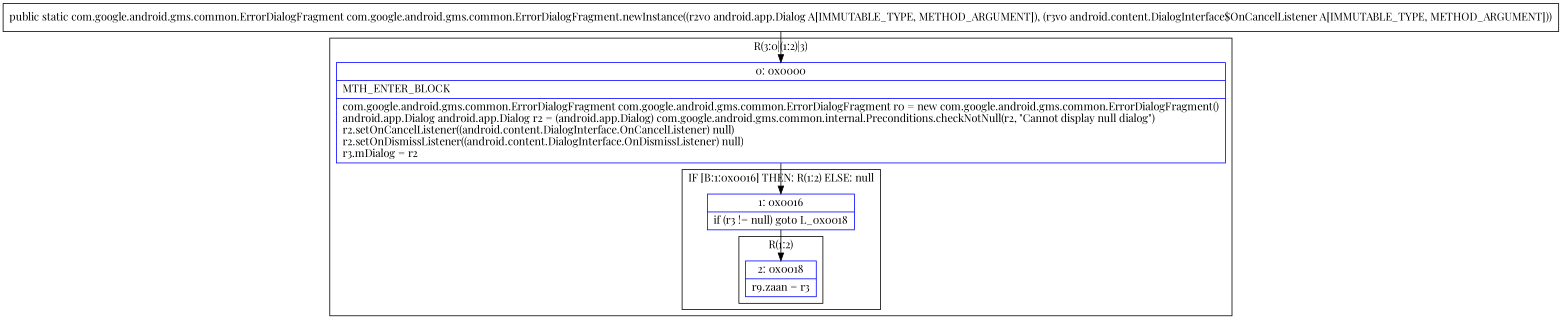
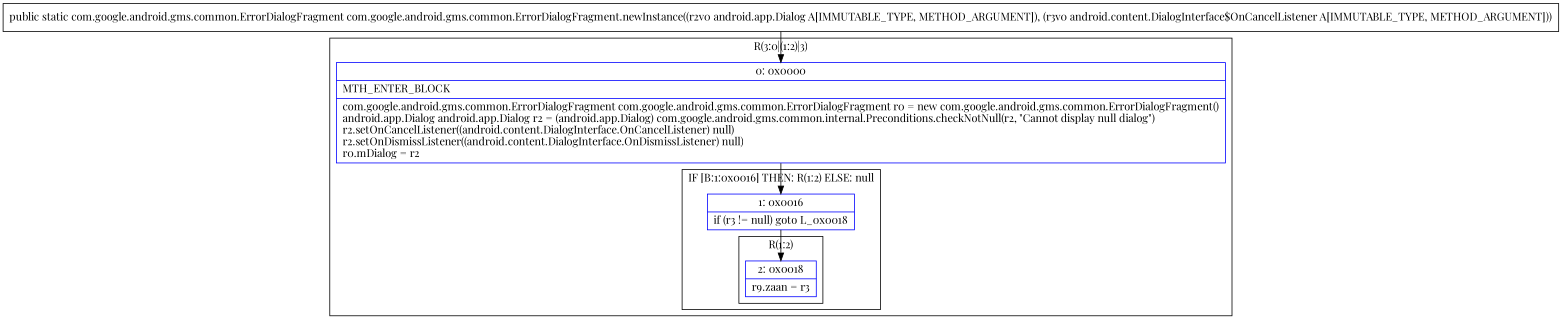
node "0: 0x0000": text "r3.mDialog = r2" -> "r0.mDialog = r2"
